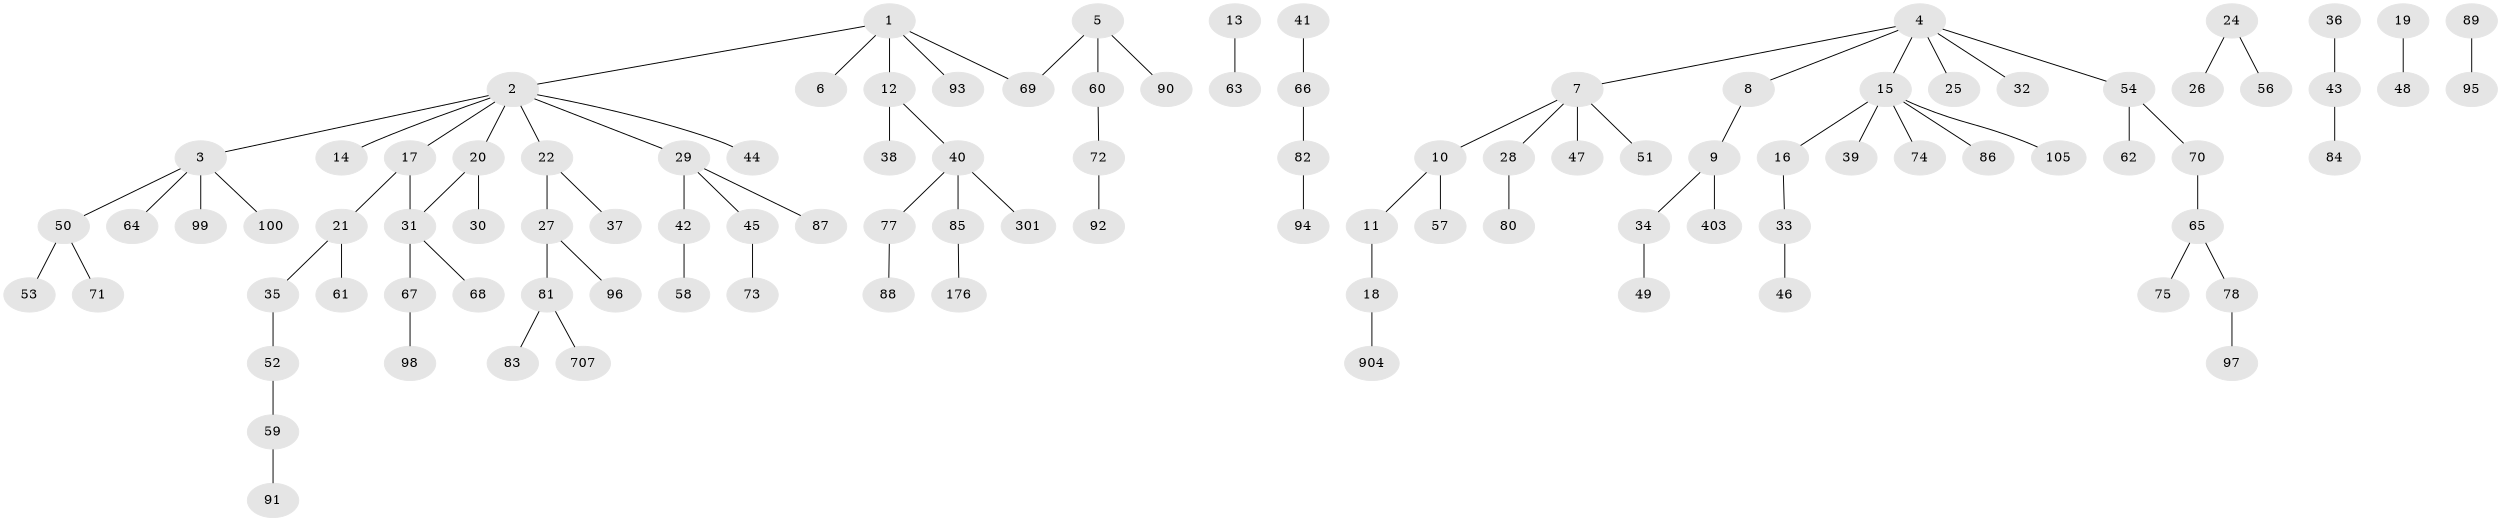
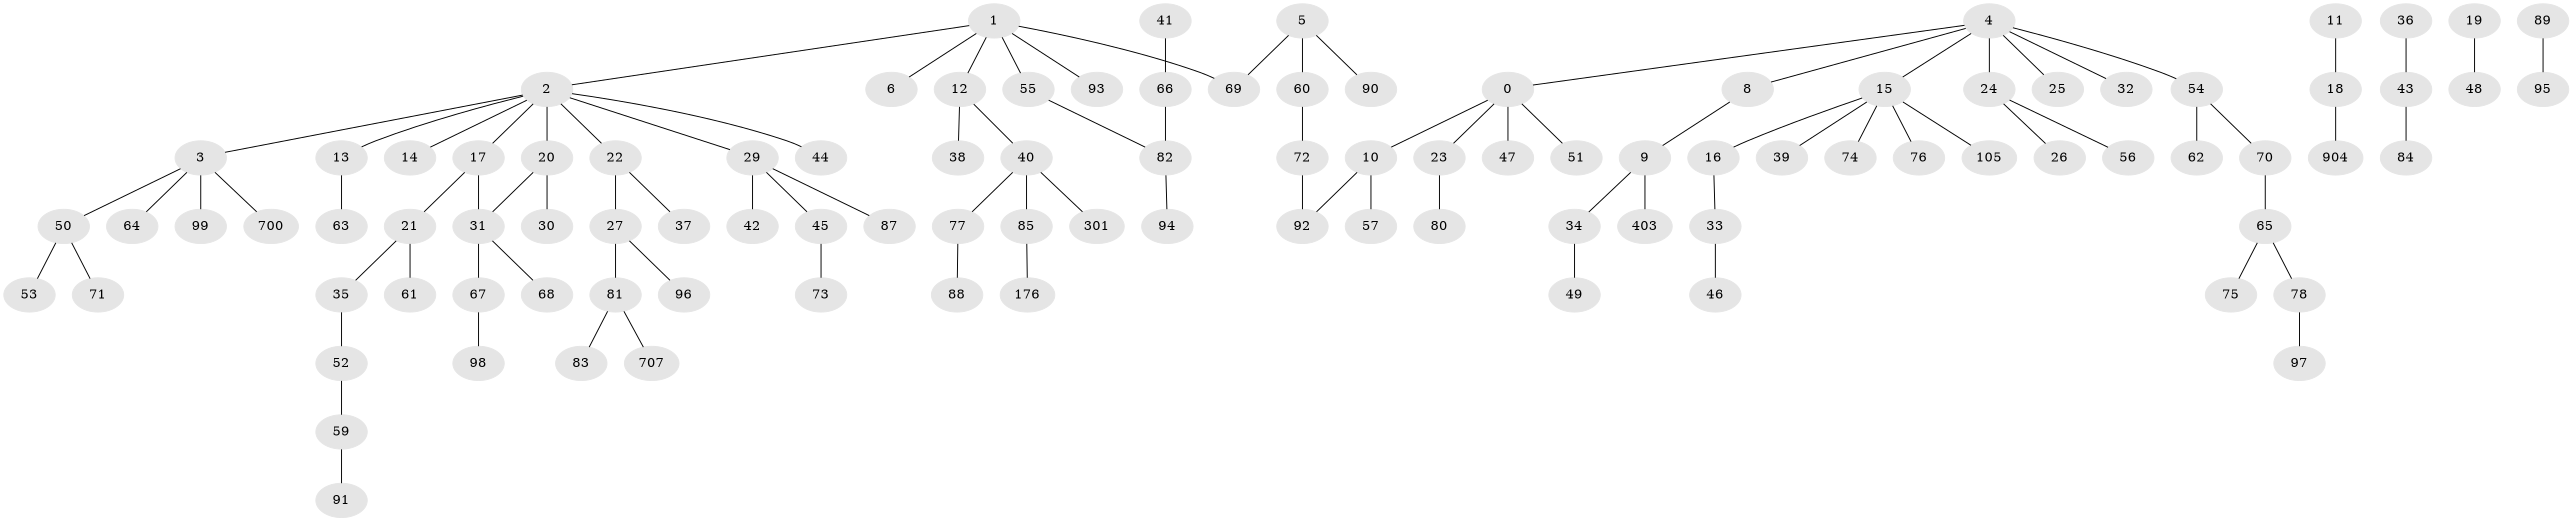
edge "4" -- "24": added
node "55": added
node "7": label "7" -> "0"
edge "2" -- "13": added
node "28": label "28" -> "23"
node "86": label "86" -> "76"
edge "10" -- "11": now "10" -- "92"
node "100": label "100" -> "700"
node "58": removed
